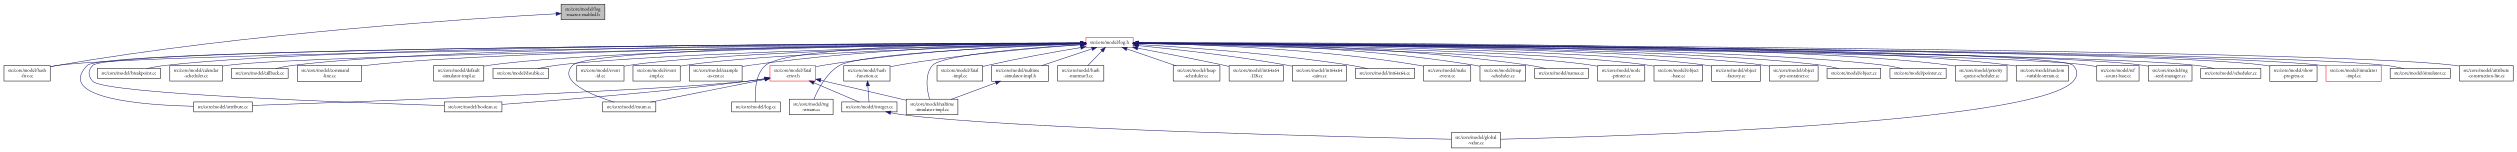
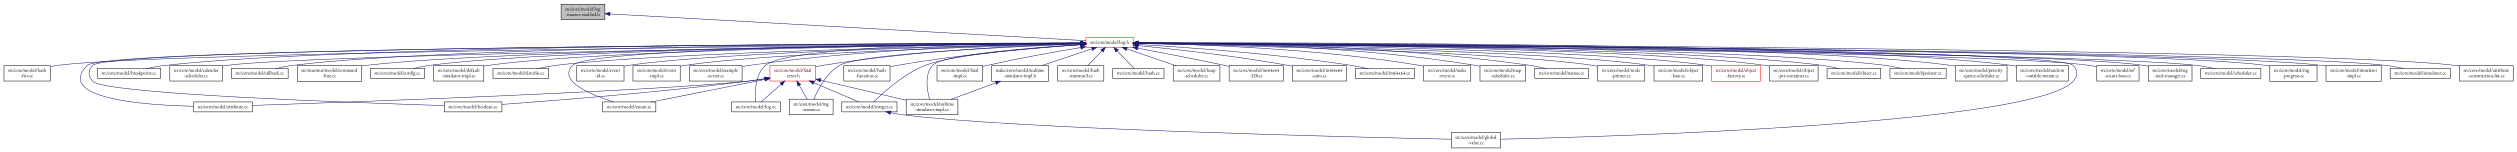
edge "src/core/model/hash -fnv.cc" -> "src/core/model/log -macros-enabled.h": now "src/core/model/log.h" -> "src/core/model/log -macros-enabled.h"
node "src/core/model/command -line.cc": label "src/core/model/command -line.cc" -> "src/murmur/model/command -line.cc"
node "src/core/model/config.cc": added
node "src/core/model/realtime -simulator-impl.h": label "src/core/model/realtime -simulator-impl.h" -> "make/core/model/realtime -simulator-impl.h"
node "src/core/model/hash.cc": added
node "src/core/model/object -factory.cc": color black -> red
node "src/core/model/show -progress.cc": label "src/core/model/show -progress.cc" -> "src/core/model/rng -progress.cc"
node "src/core/model/simulator -impl.cc": color red -> black
edge "src/core/model/rng -stream.cc" -> "src/core/model/fatal -error.h": added
edge "src/core/model/log.cc" -> "src/core/model/fatal -error.h": added
edge "src/core/model/integer.cc" -> "src/core/model/hash -function.cc": now "src/core/model/integer.cc" -> "src/core/model/log.h"
